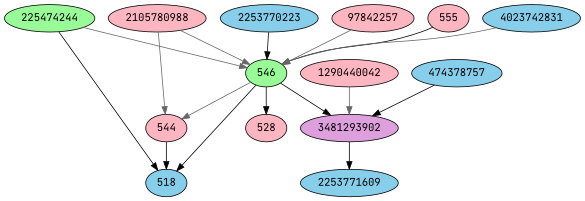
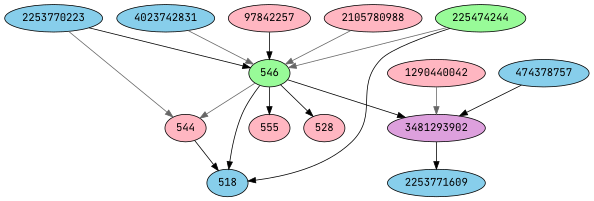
edge "555" -> "546": reversed
edge "97842257" -> "546": color gray40 -> black
edge "2105780988" -> "544": now "2253770223" -> "544"
